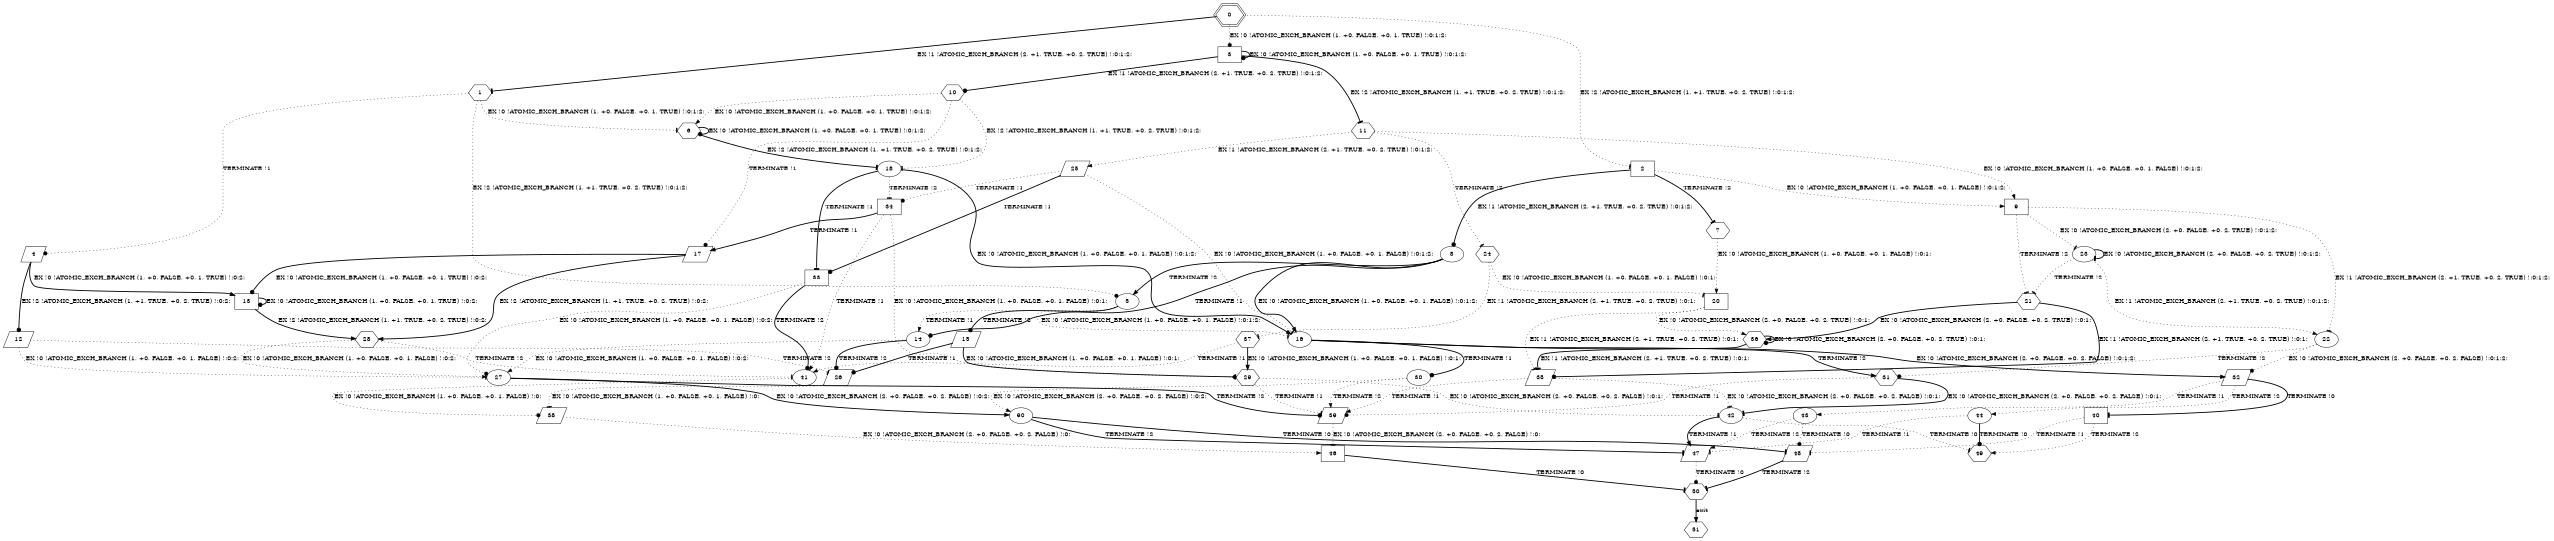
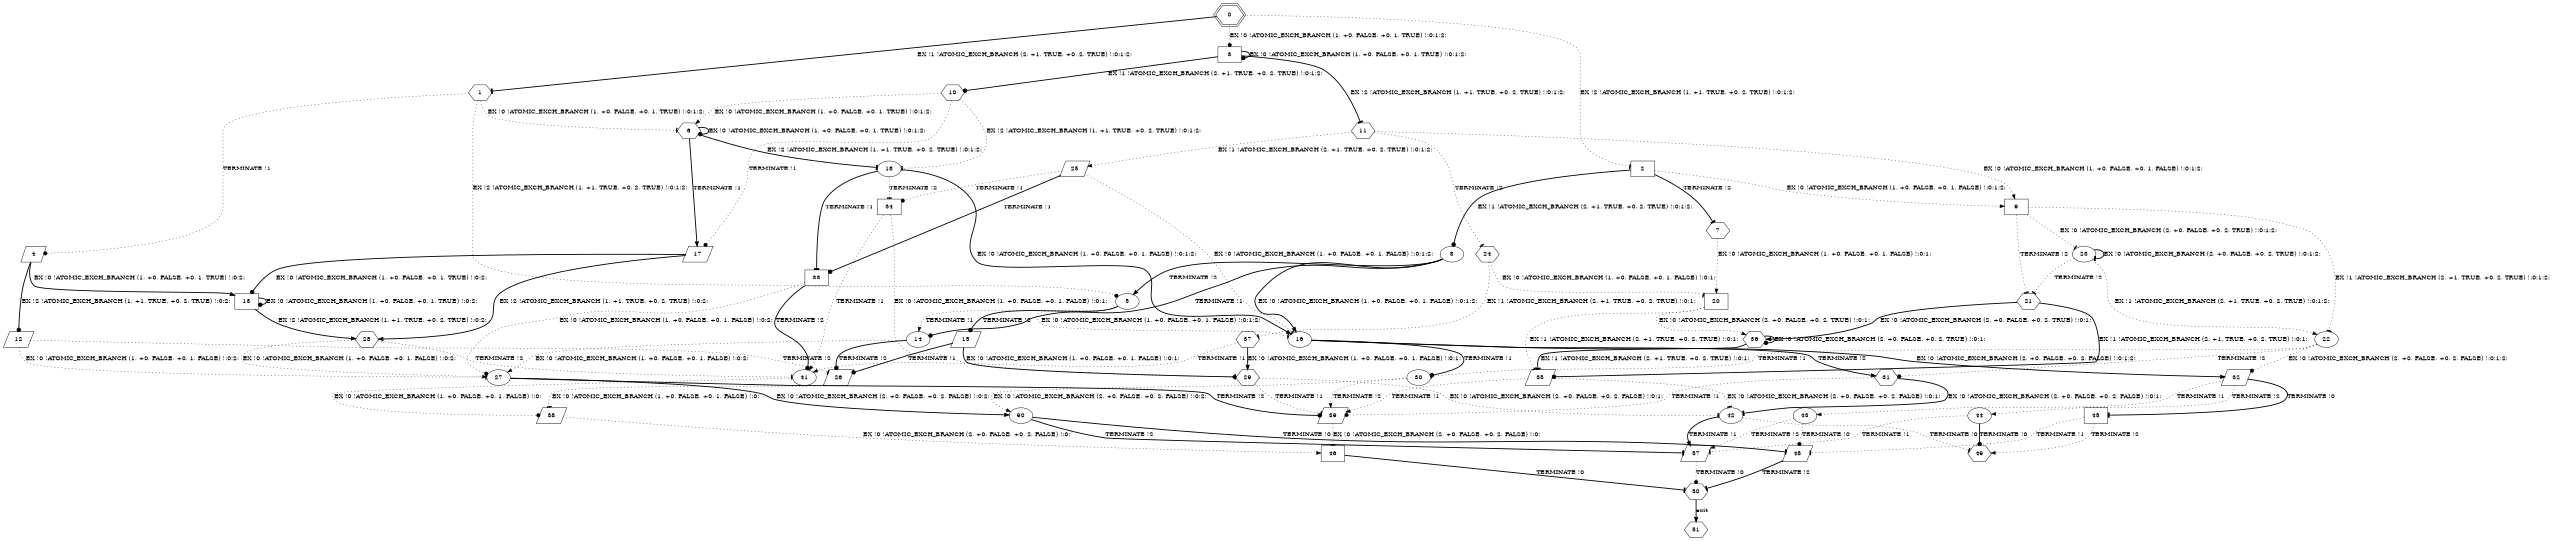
edge "34" -> "17": now "6" -> "17"
edge "22" -> "30": added, label "TERMINATE !1"
node "40": label "40" -> "45"
node "47": label "47" -> "57"
